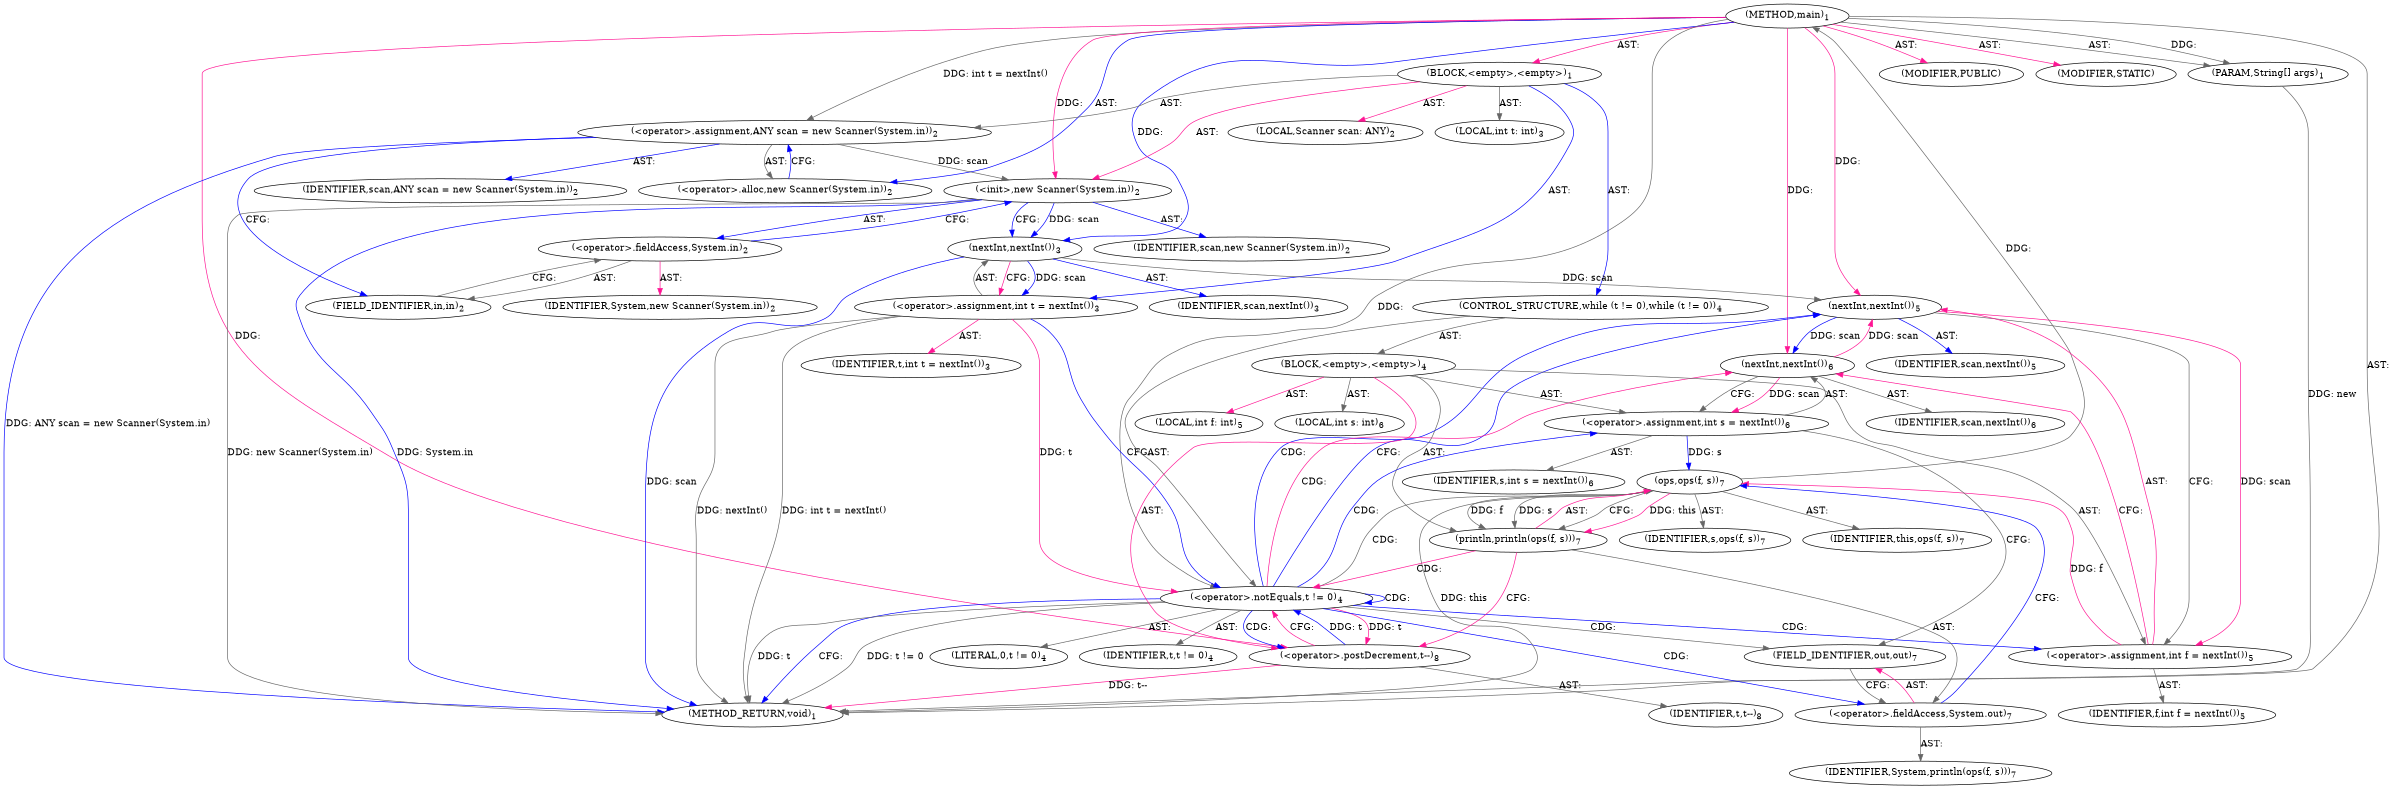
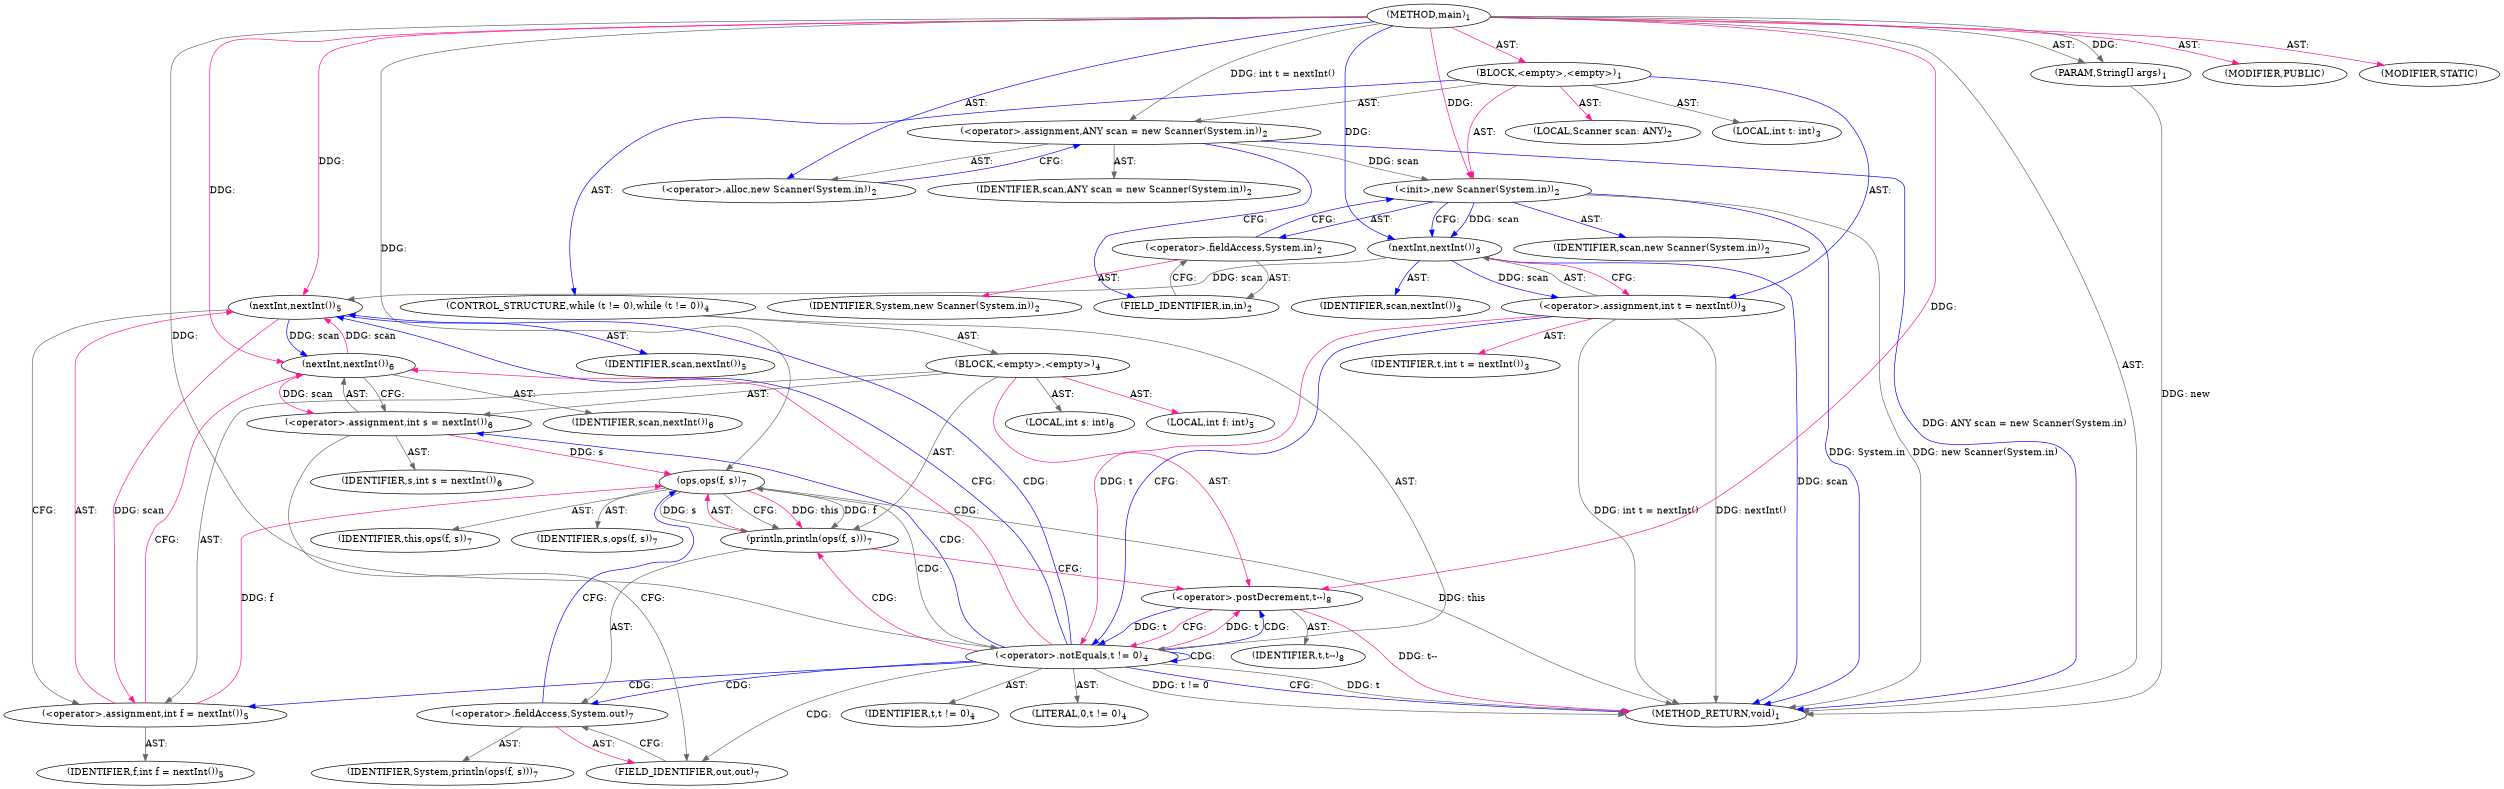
edge "(<operator>.assignment,ANY scan = new Scanner(System.in))" -> "(IDENTIFIER,scan,ANY scan = new Scanner(System.in))": color blue -> gray40
edge "(ops,ops(f, s))" -> "(METHOD,main)": reversed
edge "(<operator>.assignment,int s = nextInt())" -> "(ops,ops(f, s))": color blue -> deeppink
edge "(println,println(ops(f, s)))" -> "(<operator>.notEquals,t != 0)": reversed
